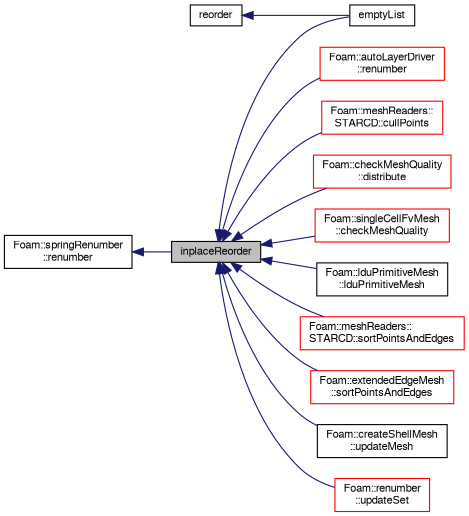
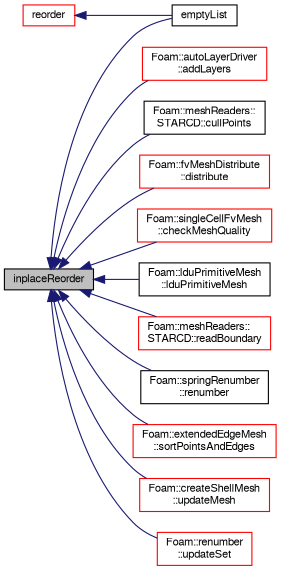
node "reorder": color black -> red
node "Foam::autoLayerDriver ::renumber": label "Foam::autoLayerDriver ::renumber" -> "Foam::autoLayerDriver ::addLayers"
node "Foam::meshReaders:: STARCD::cullPoints": color red -> black
node "Foam::checkMeshQuality ::distribute": label "Foam::checkMeshQuality ::distribute" -> "Foam::fvMeshDistribute ::distribute"
edge "inplaceReorder" -> "Foam::springRenumber ::renumber": reversed
node "Foam::meshReaders:: STARCD::sortPointsAndEdges": label "Foam::meshReaders:: STARCD::sortPointsAndEdges" -> "Foam::meshReaders:: STARCD::readBoundary"
node "Foam::createShellMesh ::updateMesh": color black -> red
